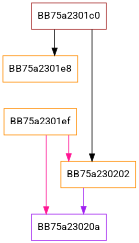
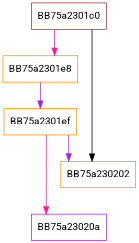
edge "BB75a2301c0" -> "BB75a2301e8": color black -> deeppink
edge "BB75a2301e8" -> "BB75a2301ef": added
edge "BB75a2301ef" -> "BB75a230202": color deeppink -> purple
edge "BB75a230202" -> "BB75a23020a": removed
